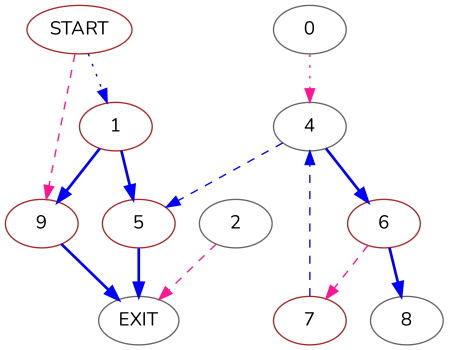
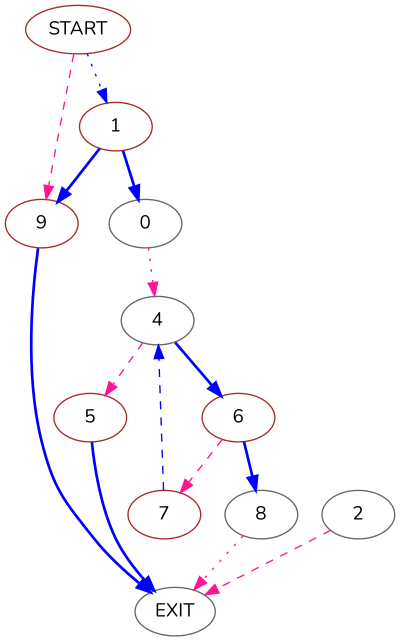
edge "1" -> "5": now "1" -> "0"
edge "4" -> "5": color blue -> deeppink
edge "8" -> "EXIT": added
